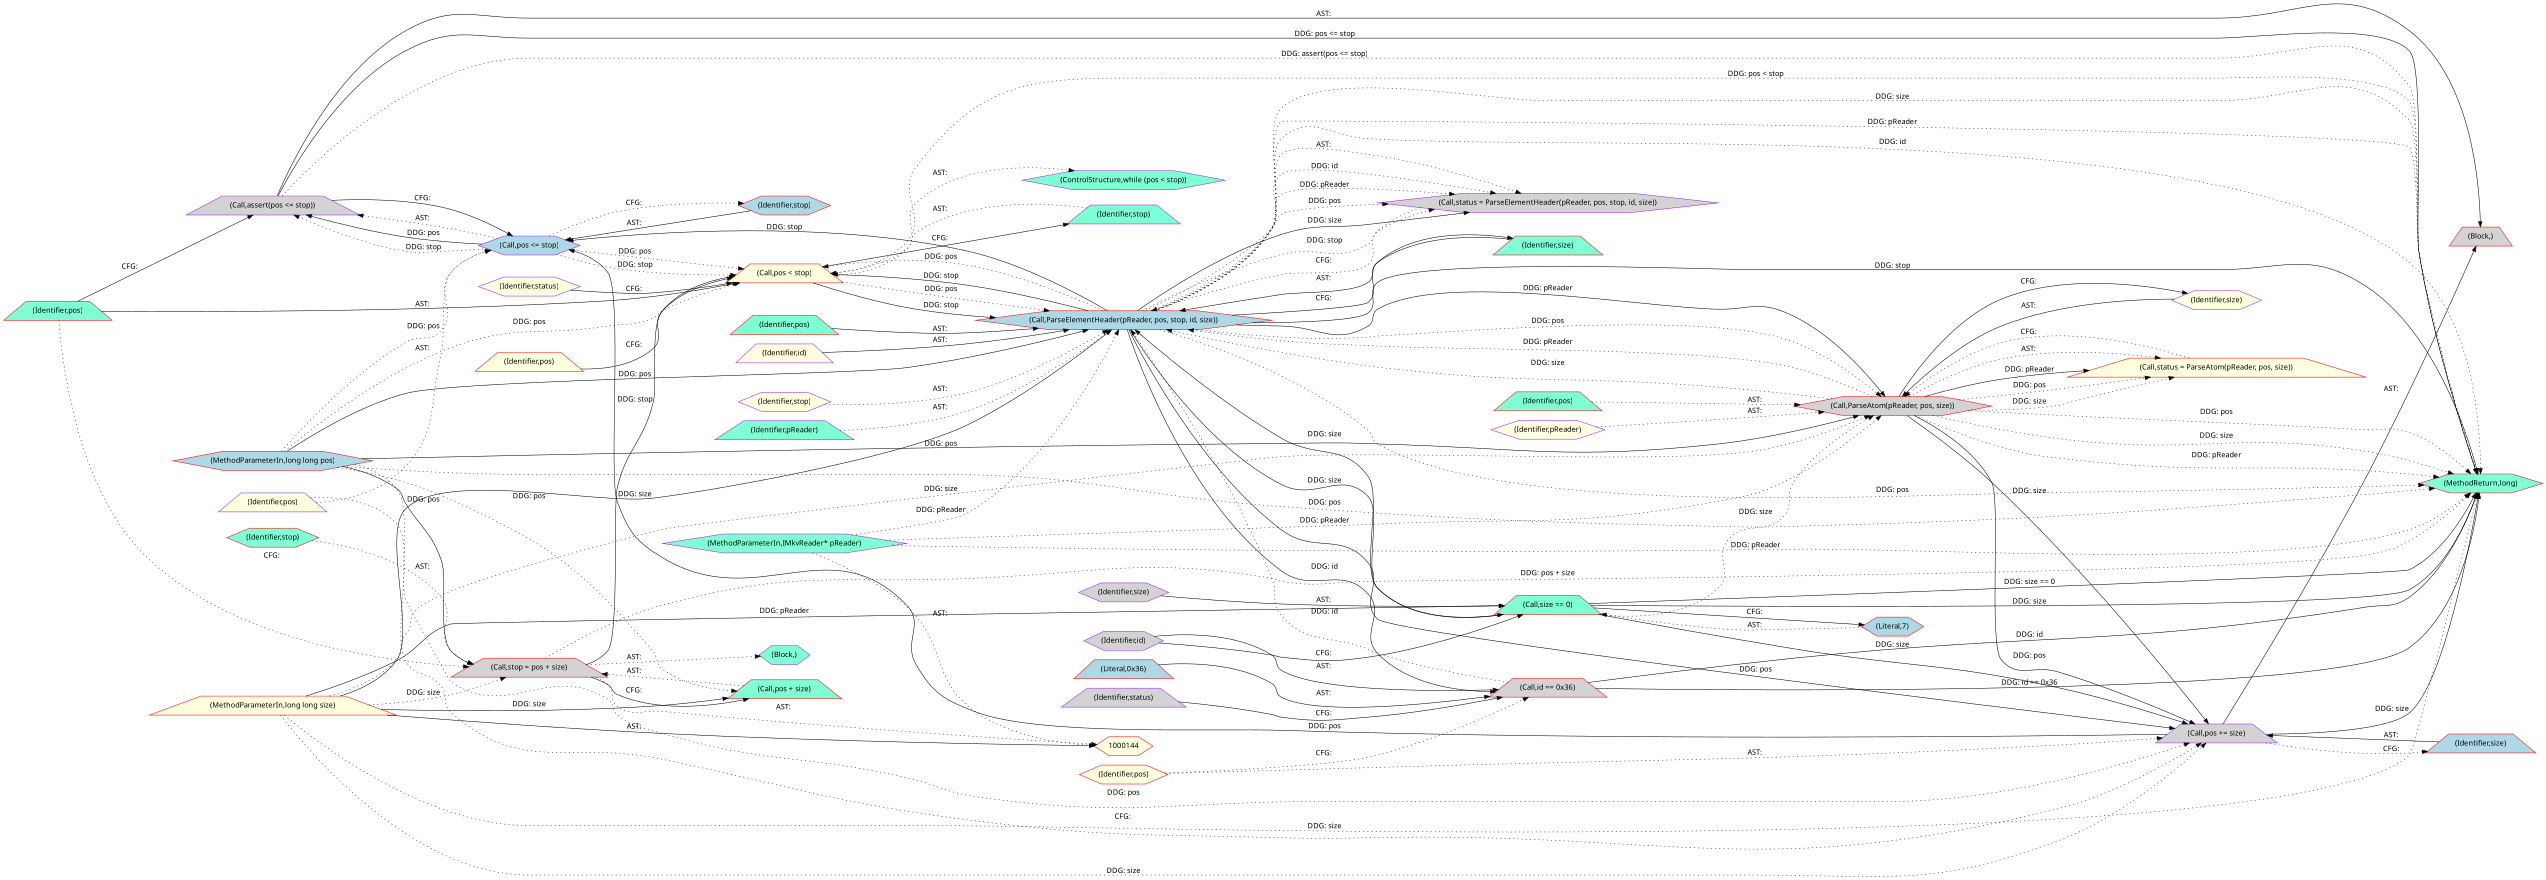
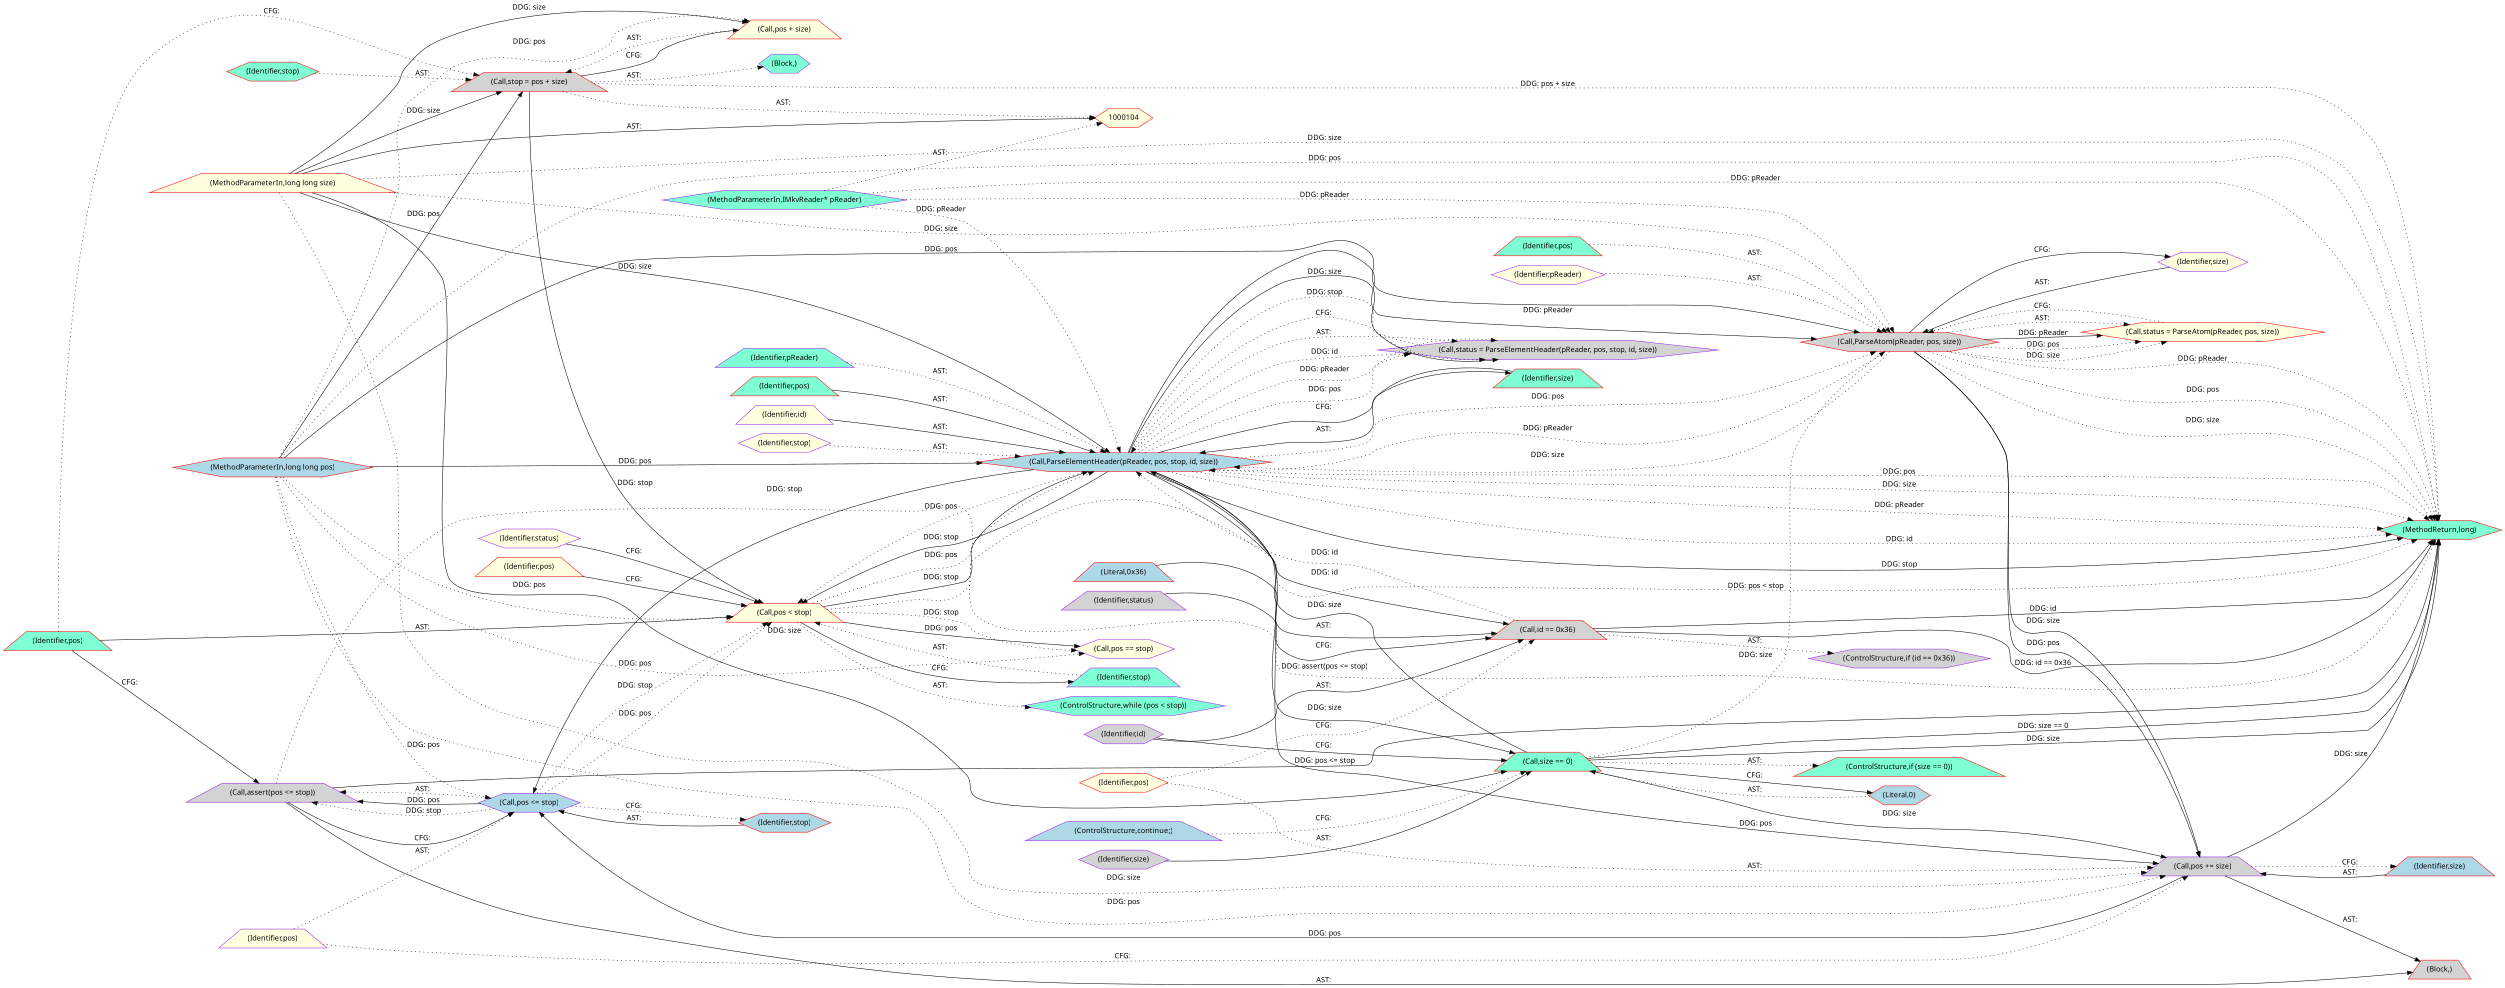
node "(Call,status = ParseAtom(pReader, pos, size))": shape trapezium -> hexagon
edge "(MethodParameterIn,long long size)" -> "(Call,size == 0)": label "DDG: pReader" -> "DDG: size"
node "(Literal,7)": label "(Literal,7)" -> "(Literal,0)"
node "(Call,pos == stop)": added
node "(ControlStructure,if (id == 0x36))": added
node "(Call,pos + size)": fillcolor aquamarine -> lightyellow
edge "(MethodParameterIn,long long size)" -> "(Call,stop = pos + size)": style dotted -> solid
node "1000144": label "1000144" -> "1000104"
node "(ControlStructure,if (size == 0))": added
node "(ControlStructure,continue;)": added
